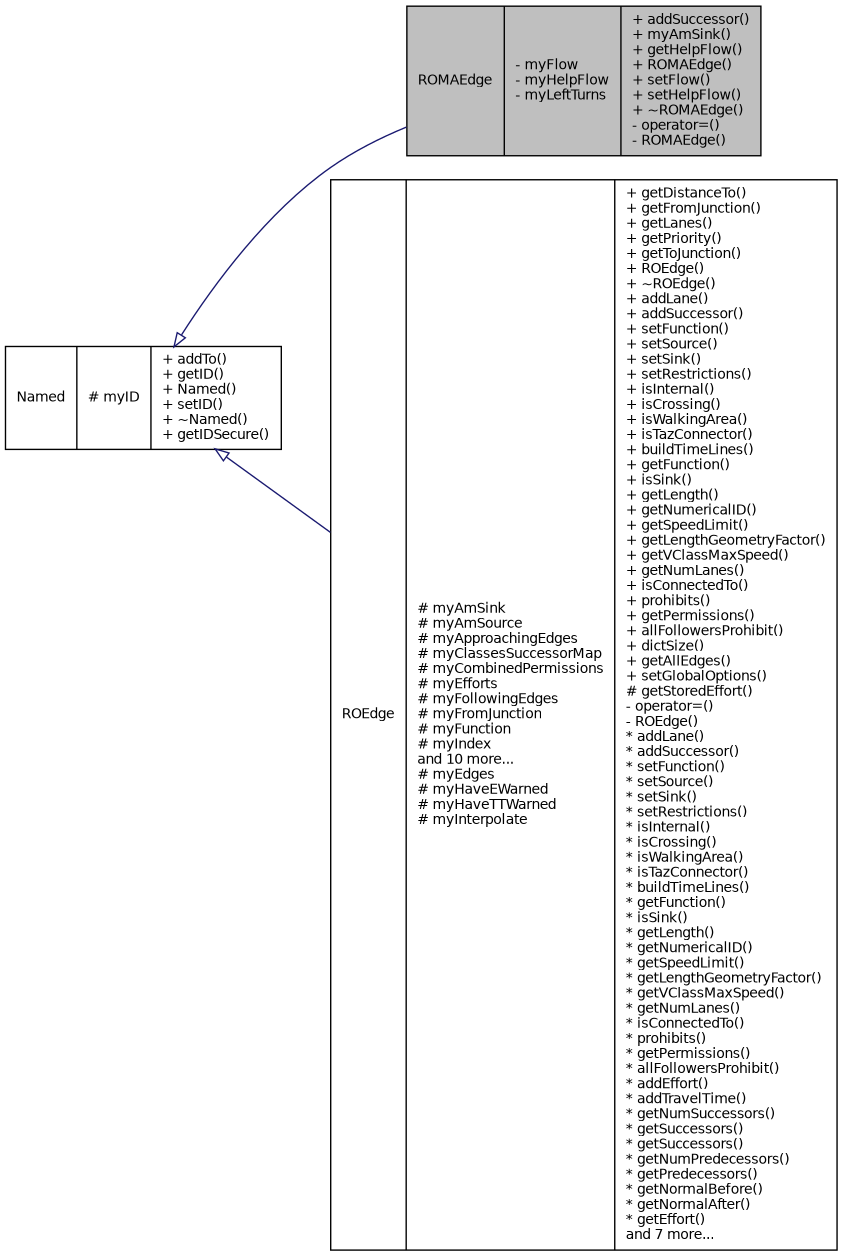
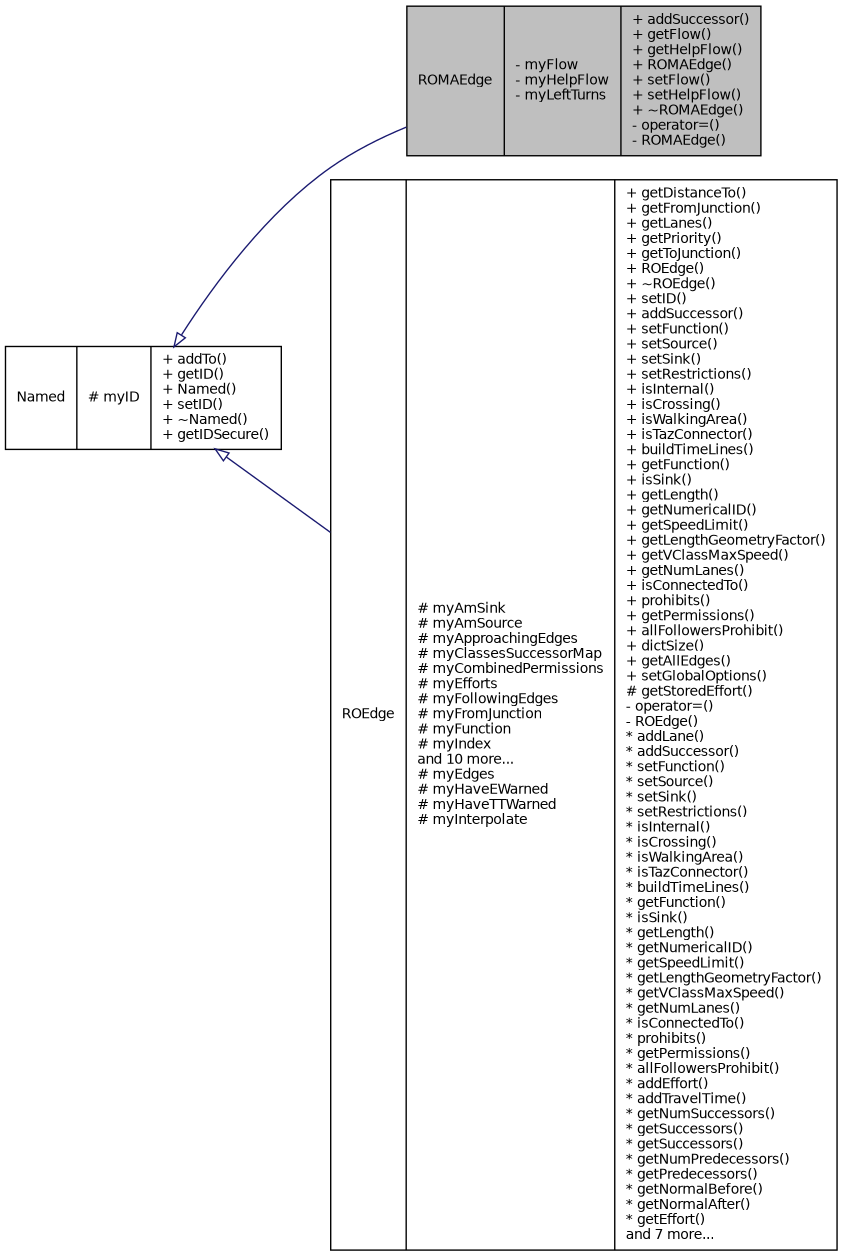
node "ROMAEdge": text "+ myAmSink()" -> "+ getFlow()"
node "ROEdge": text "+ addLane()" -> "+ setID()"
